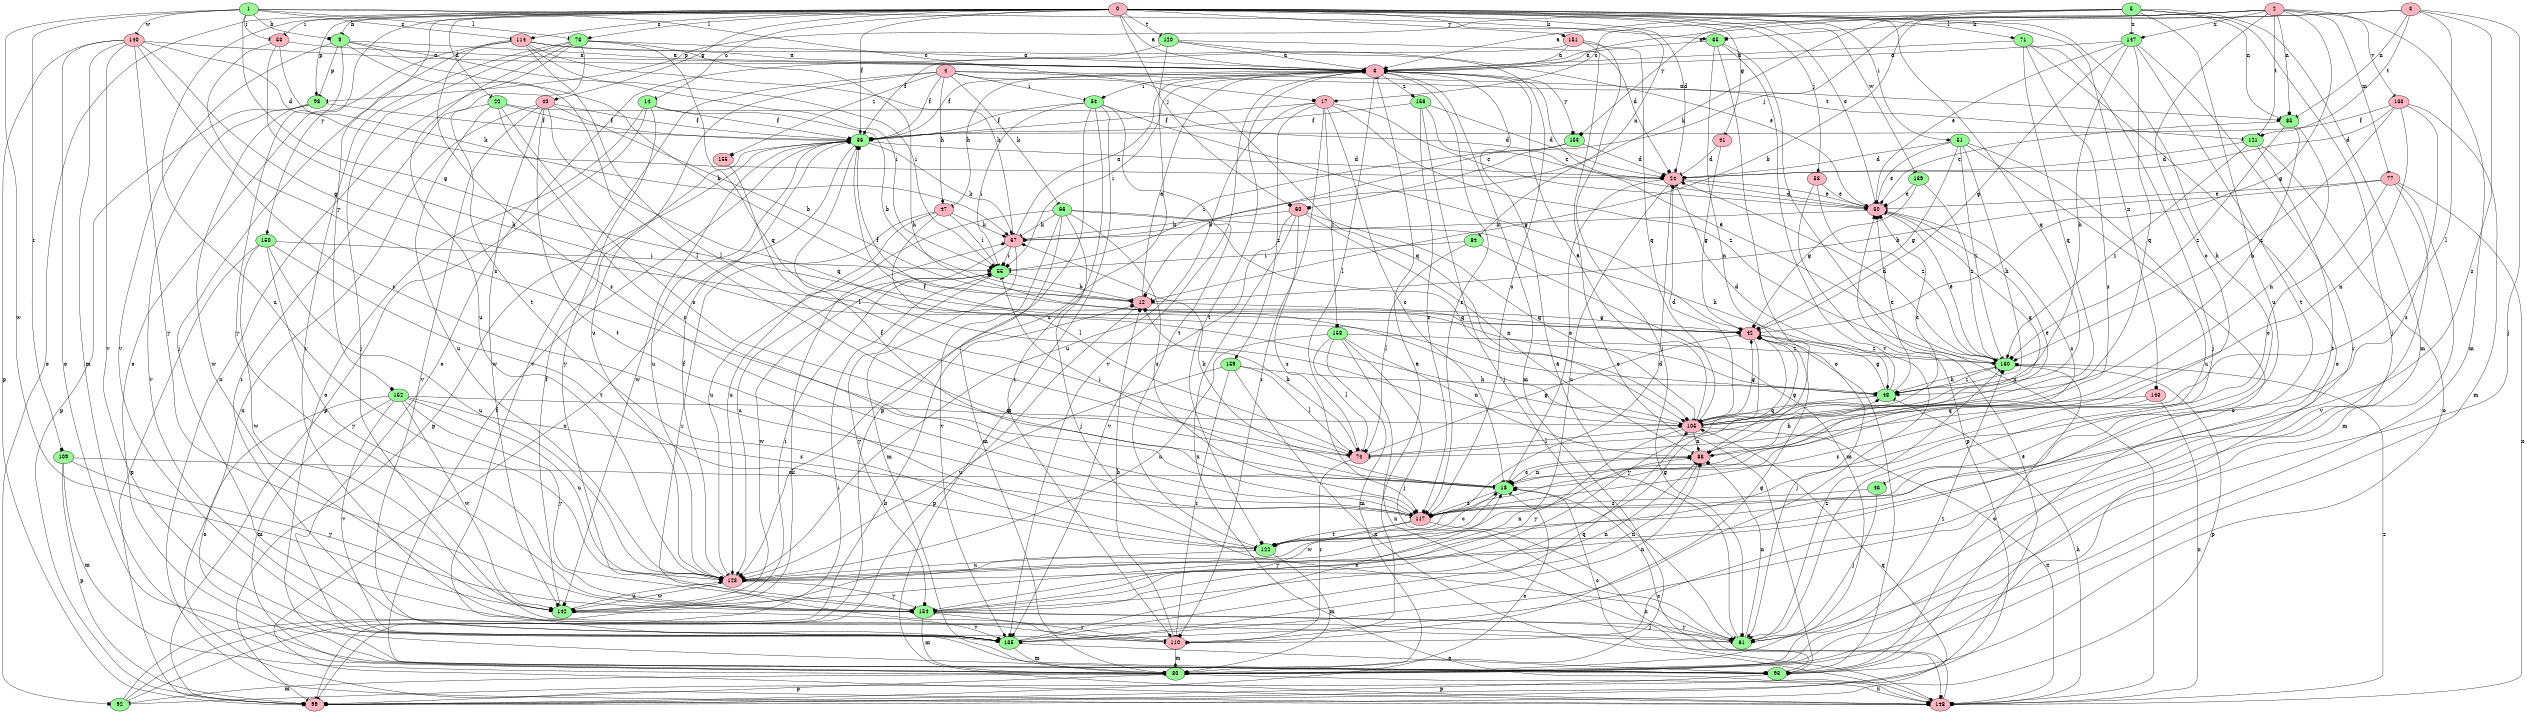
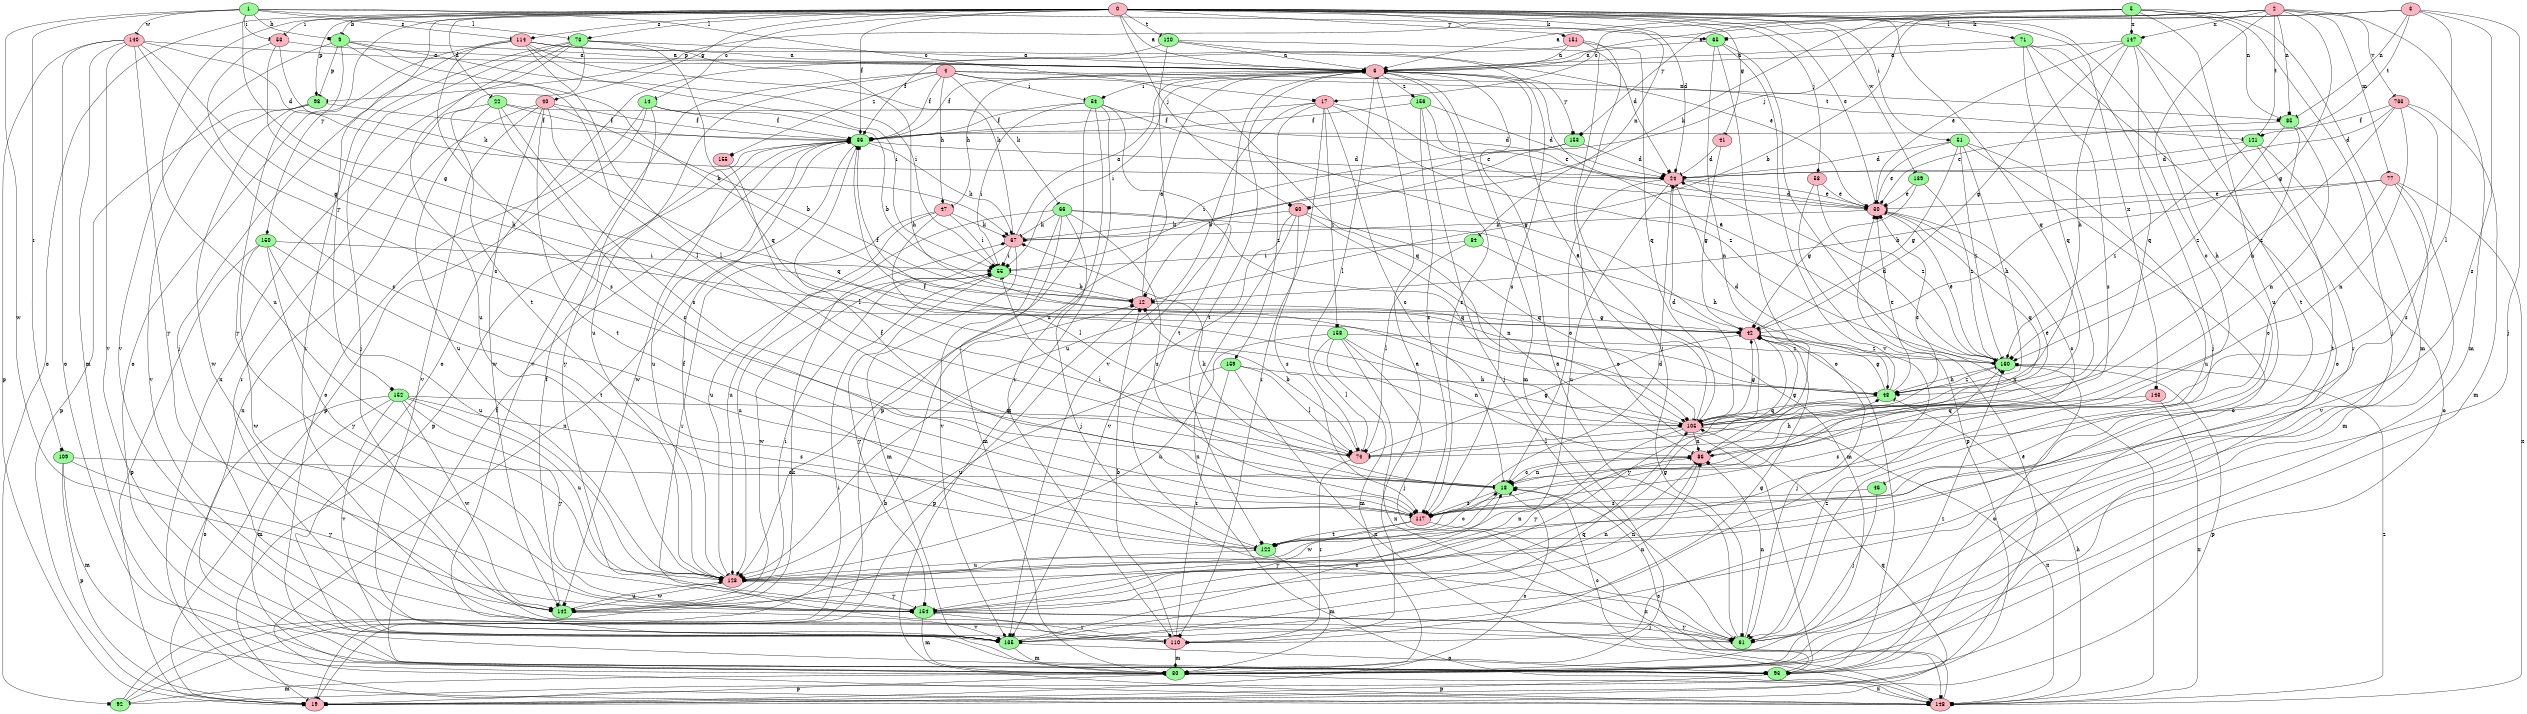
edge "5" -> "147": arrowhead tee -> diamond
node "133": label "133" -> "733"
node "99": label "99" -> "19"
